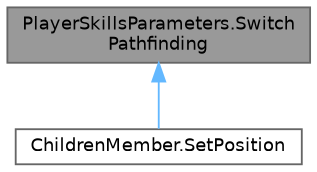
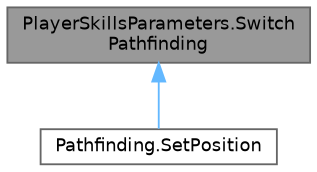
node "ChildrenMember.SetPosition": label "ChildrenMember.SetPosition" -> "Pathfinding.SetPosition"
